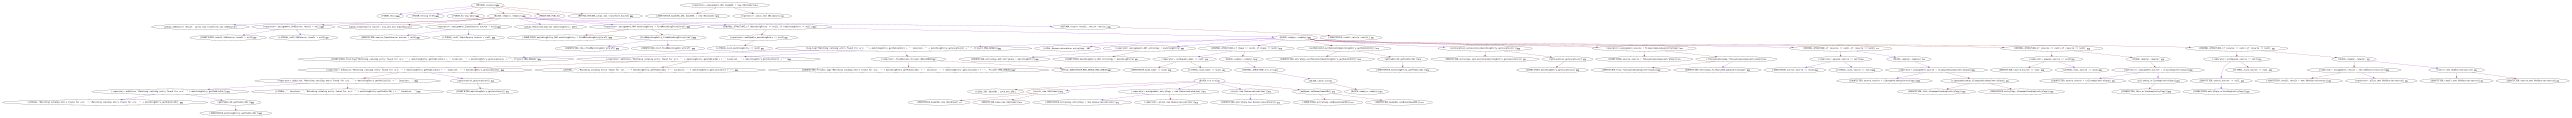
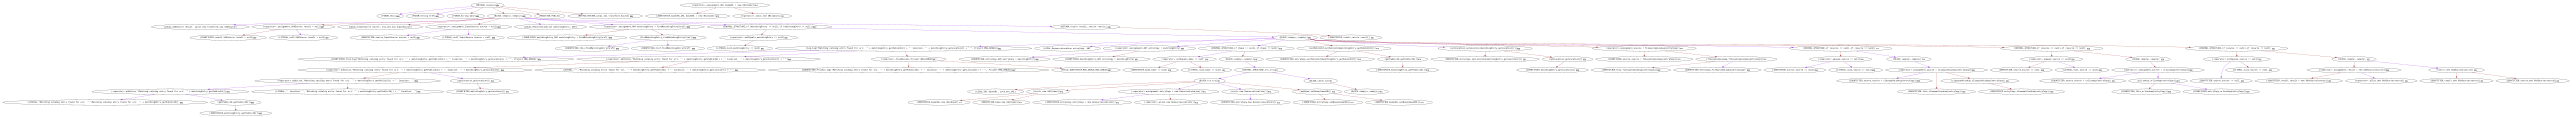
edge "(<operator>.assignment,SAXSource result = null)" -> "(IDENTIFIER,result,SAXSource result = null)": color purple -> brown
edge "(CONTROL_STRUCTURE,try,try)" -> "(BLOCK,try,try)": added
edge "(BLOCK,try,try)" -> "(<init>,new URL(base))": color purple -> brown
edge "(classpathLookup,classpathLookup(entryCopy))" -> "(IDENTIFIER,this,classpathLookup(entryCopy))": now "(<operator>.assignment,source = classpathLookup(entryCopy))" -> "(IDENTIFIER,this,classpathLookup(entryCopy))"
edge "(IDENTIFIER,source,source != null)" -> "(IDENTIFIER,entryCopy,urlLookup(entryCopy))": now "(urlLookup,urlLookup(entryCopy))" -> "(IDENTIFIER,entryCopy,urlLookup(entryCopy))"
